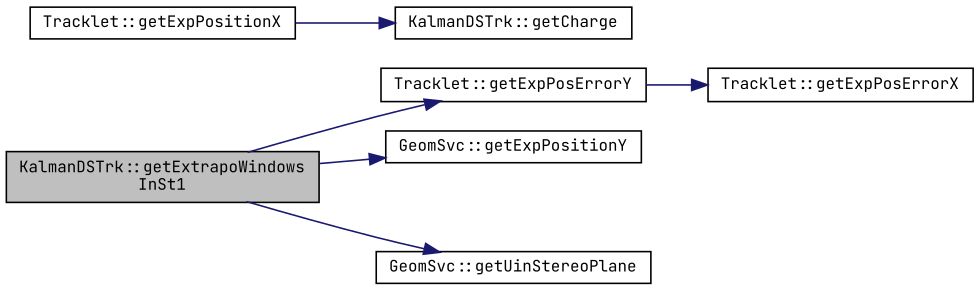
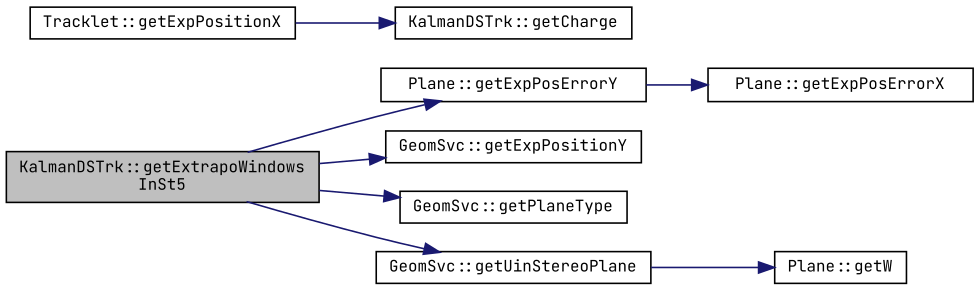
node "Tracklet::getExpPosErrorY": label "Tracklet::getExpPosErrorY" -> "Plane::getExpPosErrorY"
node "Tracklet::getExpPosErrorX": label "Tracklet::getExpPosErrorX" -> "Plane::getExpPosErrorX"
node "KalmanDSTrk::getExtrapoWindows InSt1": label "KalmanDSTrk::getExtrapoWindows InSt1" -> "KalmanDSTrk::getExtrapoWindows InSt5"
node "GeomSvc::getPlaneType": added
node "Plane::getW": added
